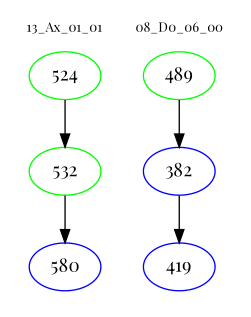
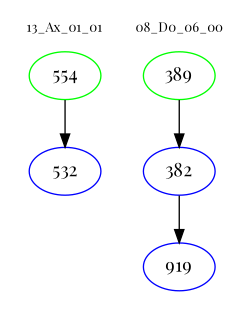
node "524": label "524" -> "554"
node "489": label "489" -> "389"
node "532": color green -> blue
node "580": removed
node "419": label "419" -> "919"
